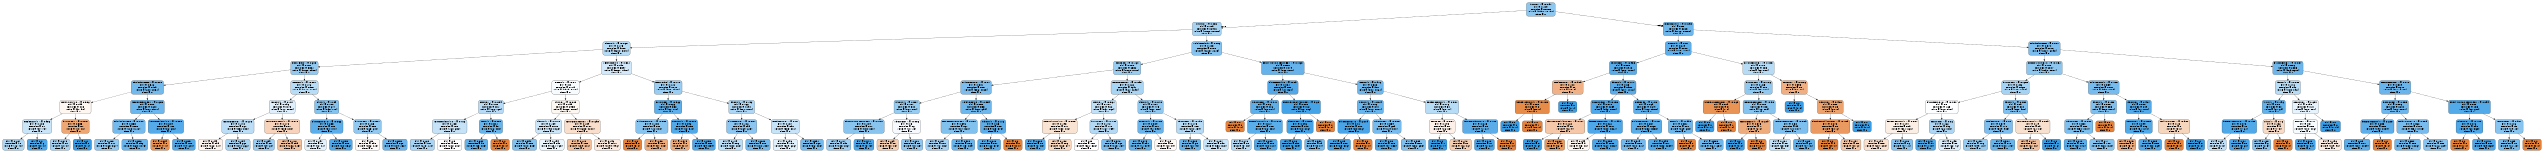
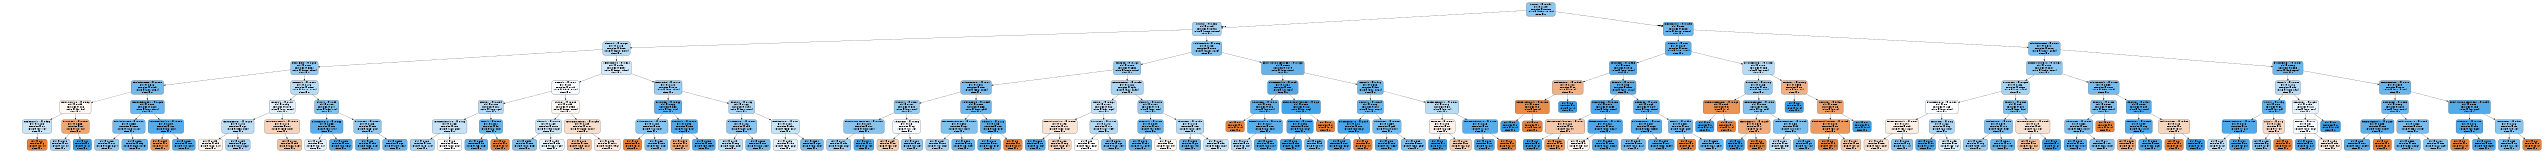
node "gini = 0.467 samples = 78 value = [46, 78] class = 1": removed
node "gini = 0.0 samples = 6 value = [11, 0] class = 0": fillcolor #4ea7e8 -> #e58139
node "gini = 0.439 samples = 55 value = [29, 60] class = 1": removed
node "gini = 0.5 samples = 190 value = [156, 148] class = 0": fillcolor #fef9f5 -> #5caeea
node "gini = 0.38 samples = 100 value = [37, 108] class = 1": fillcolor #eeab7b -> #7dbfee
